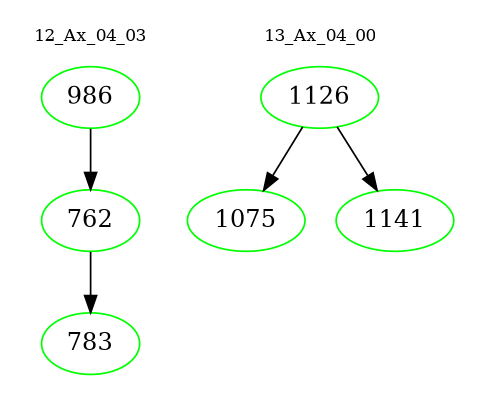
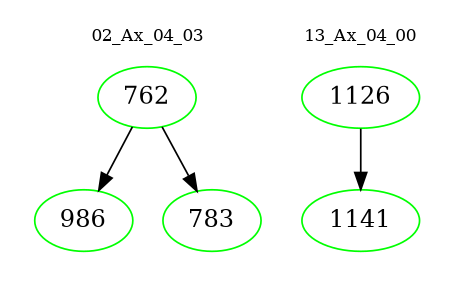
cluster "12_Ax_04_03": label "12_Ax_04_03" -> "02_Ax_04_03"
edge "986" -> "762": reversed
node "1075": removed
